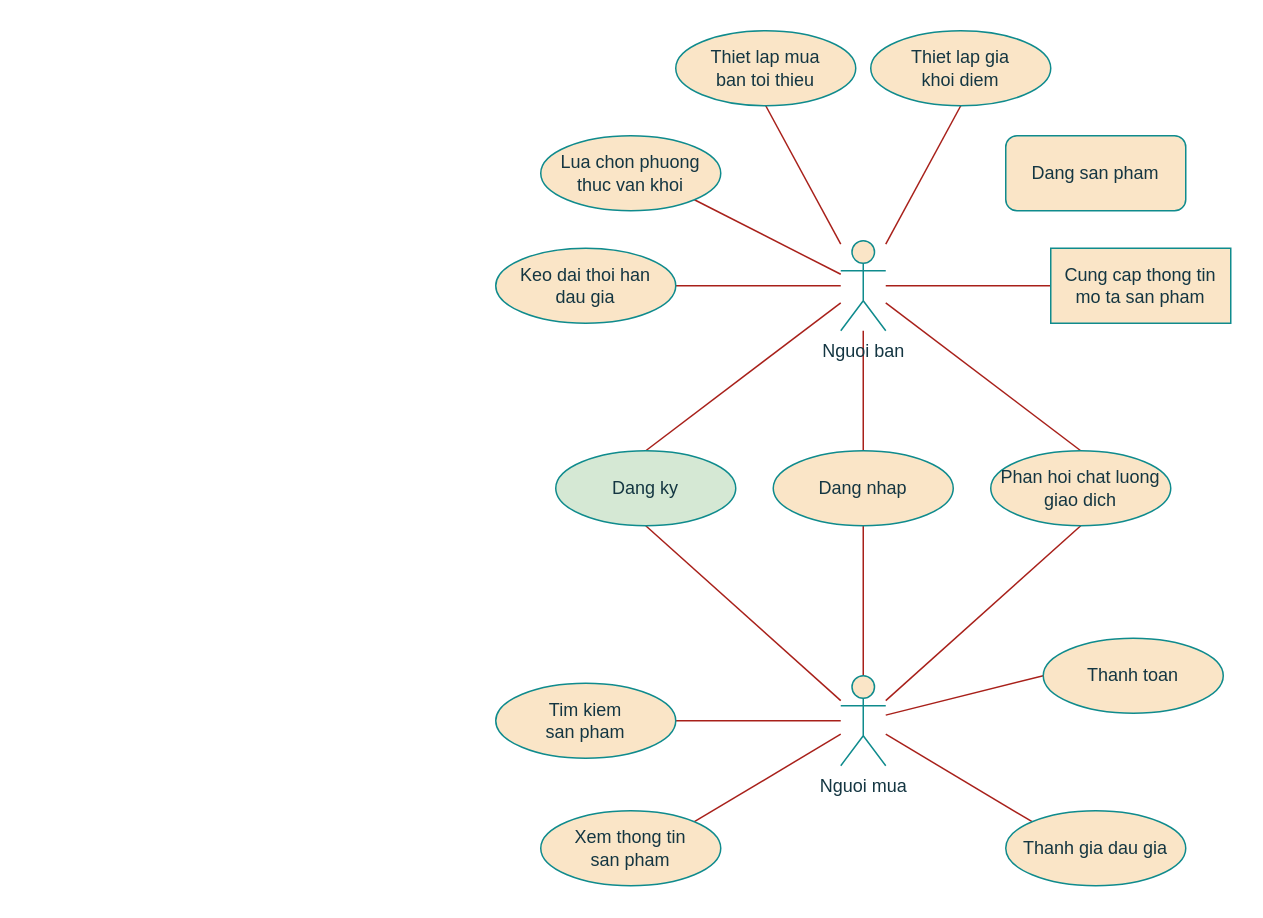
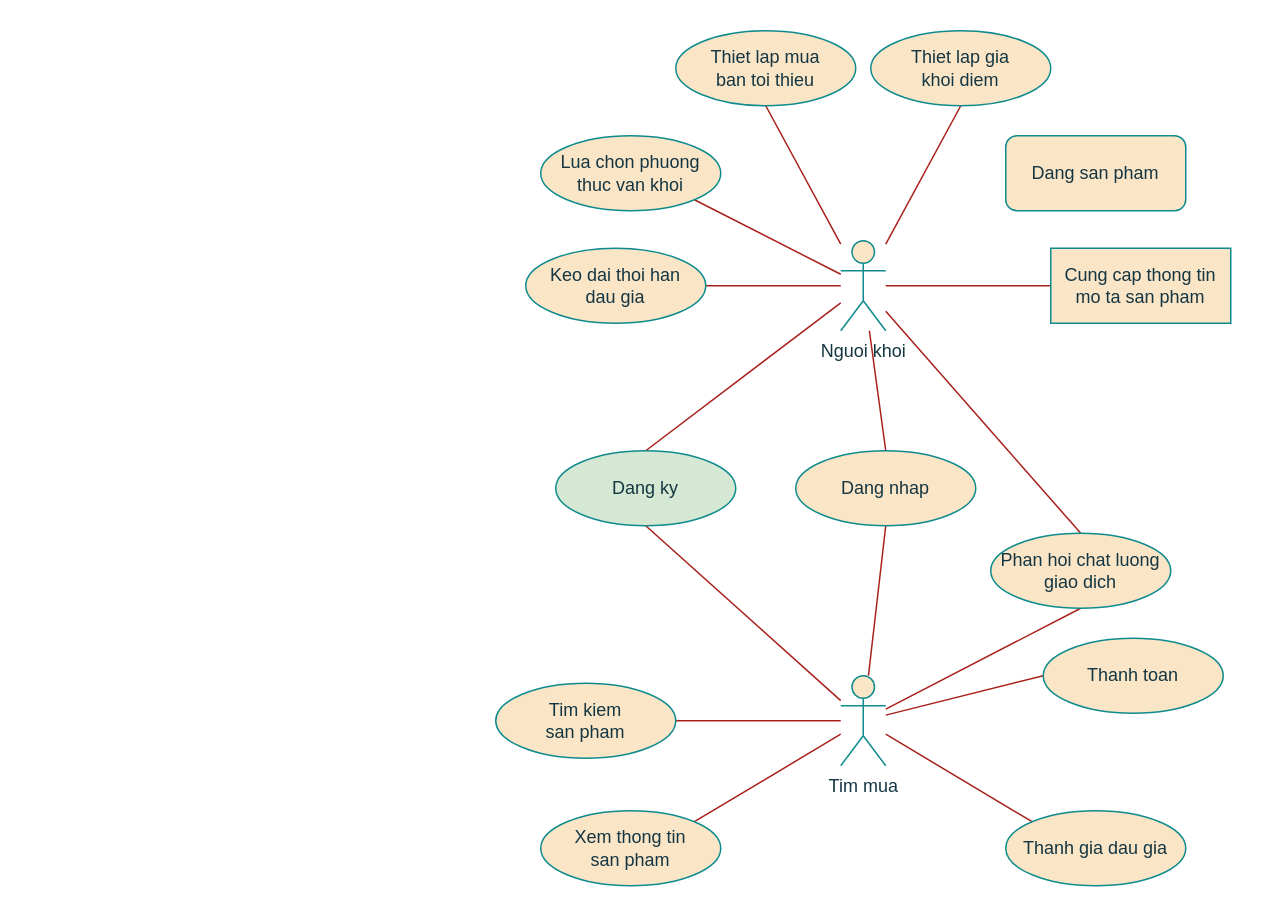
node "Keo dai thoi han dau gia": moved (586, 286) -> (616, 286)
node "Nguoi ban": label "Nguoi ban" -> "Nguoi khoi"
node "Dang nhap": moved (863, 488) -> (886, 488)
node "Phan hoi chat luong giao dich": moved (1081, 488) -> (1081, 571)
node "Nguoi mua": label "Nguoi mua" -> "Tim mua"
